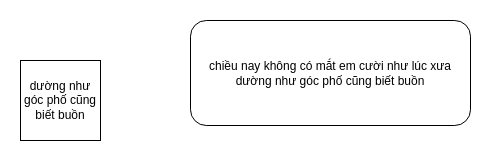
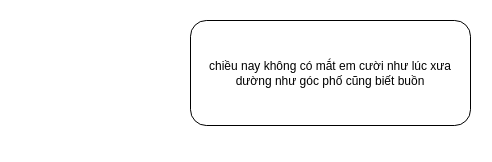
node "dường như góc phố cũng biết buồn": removed
